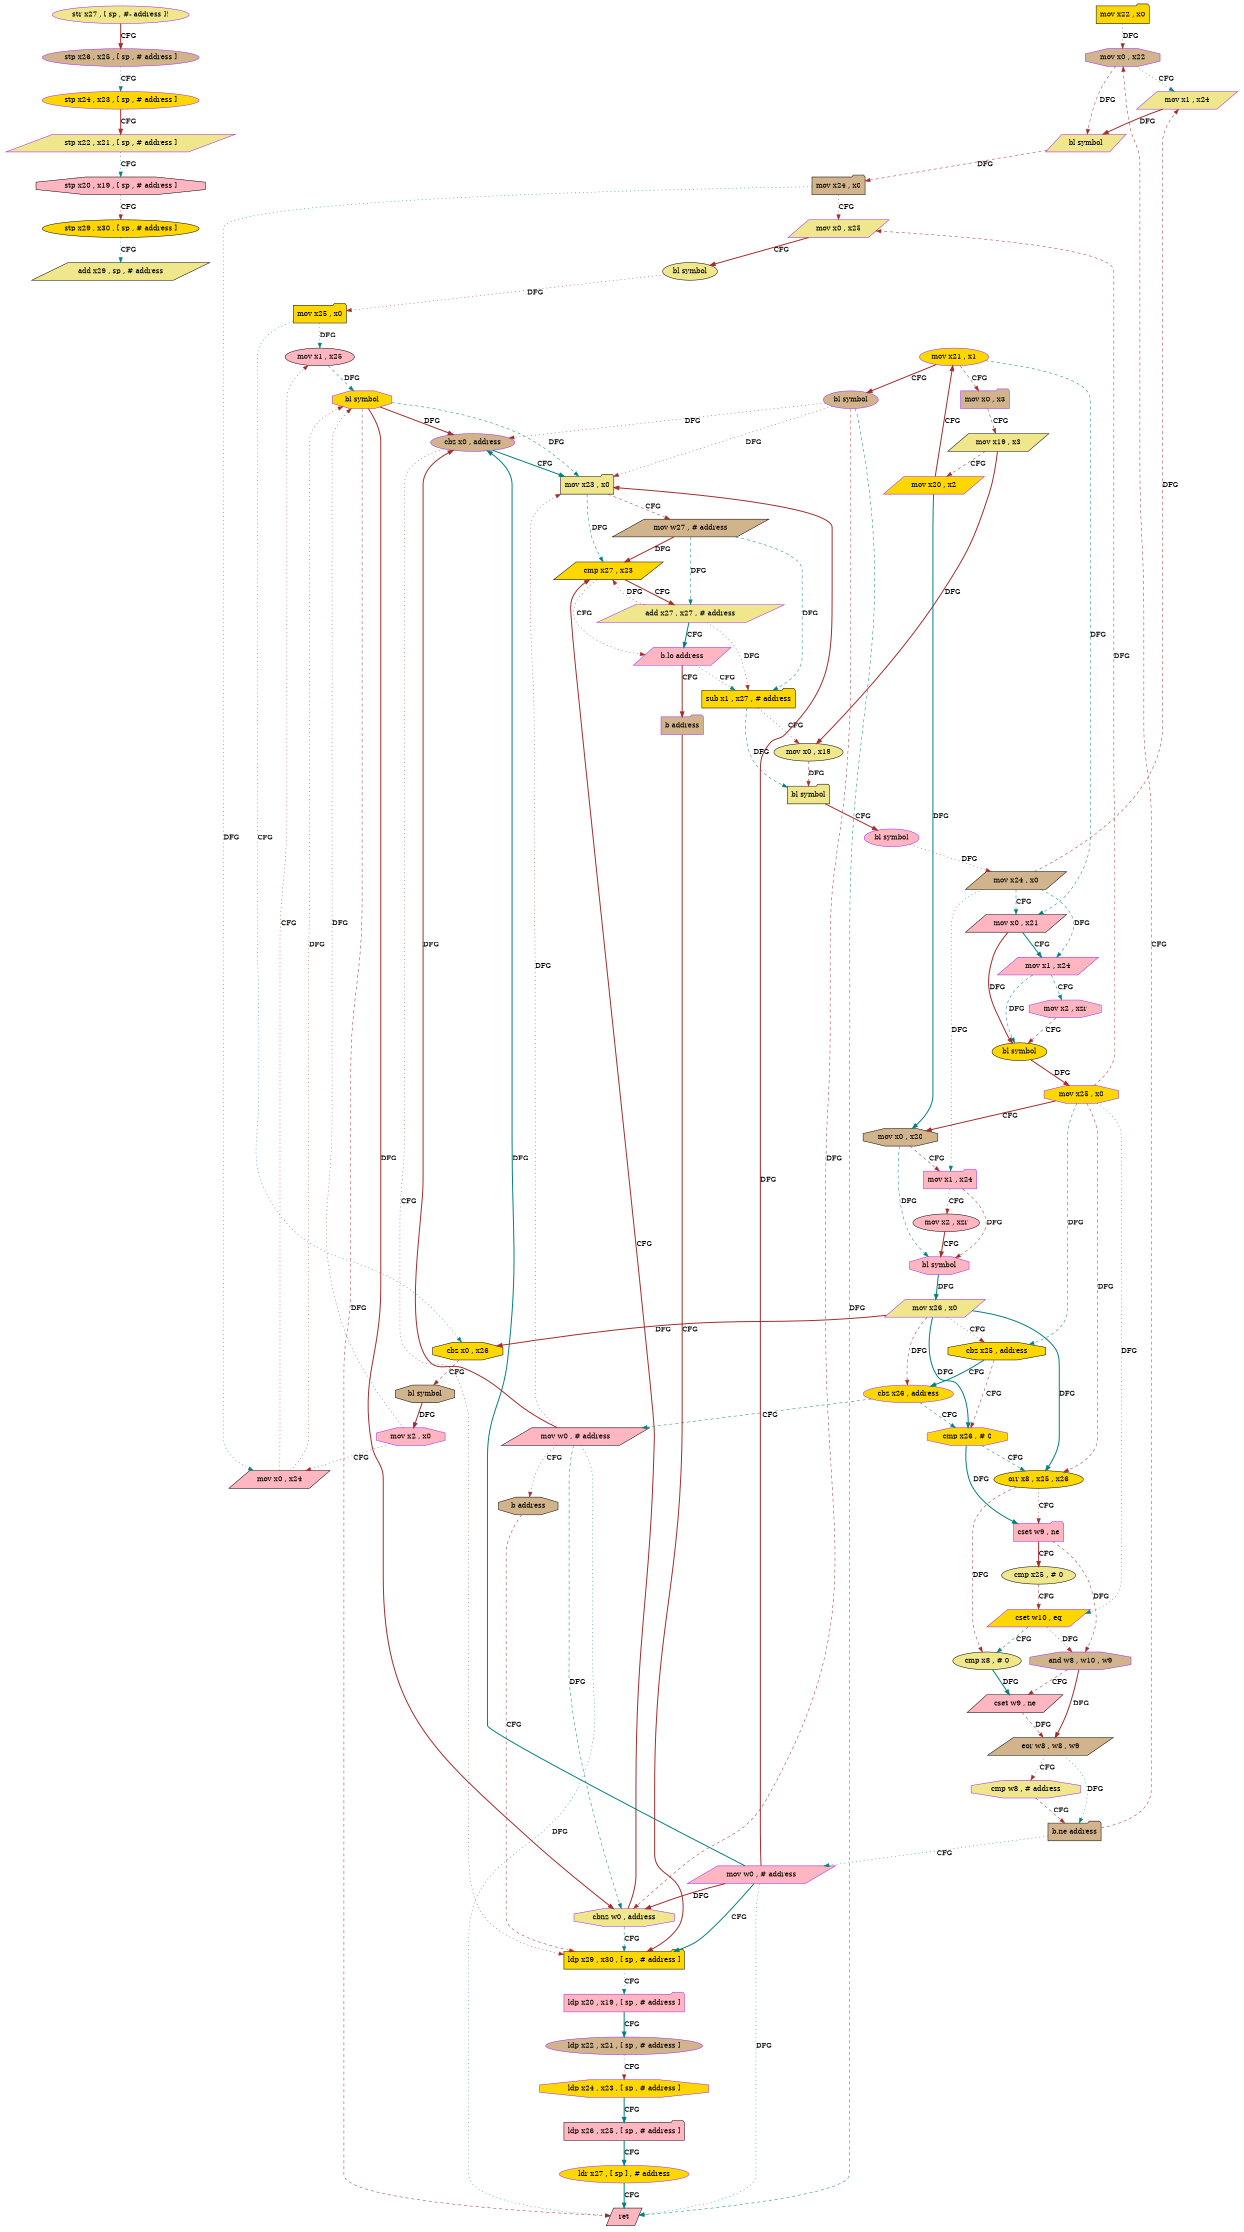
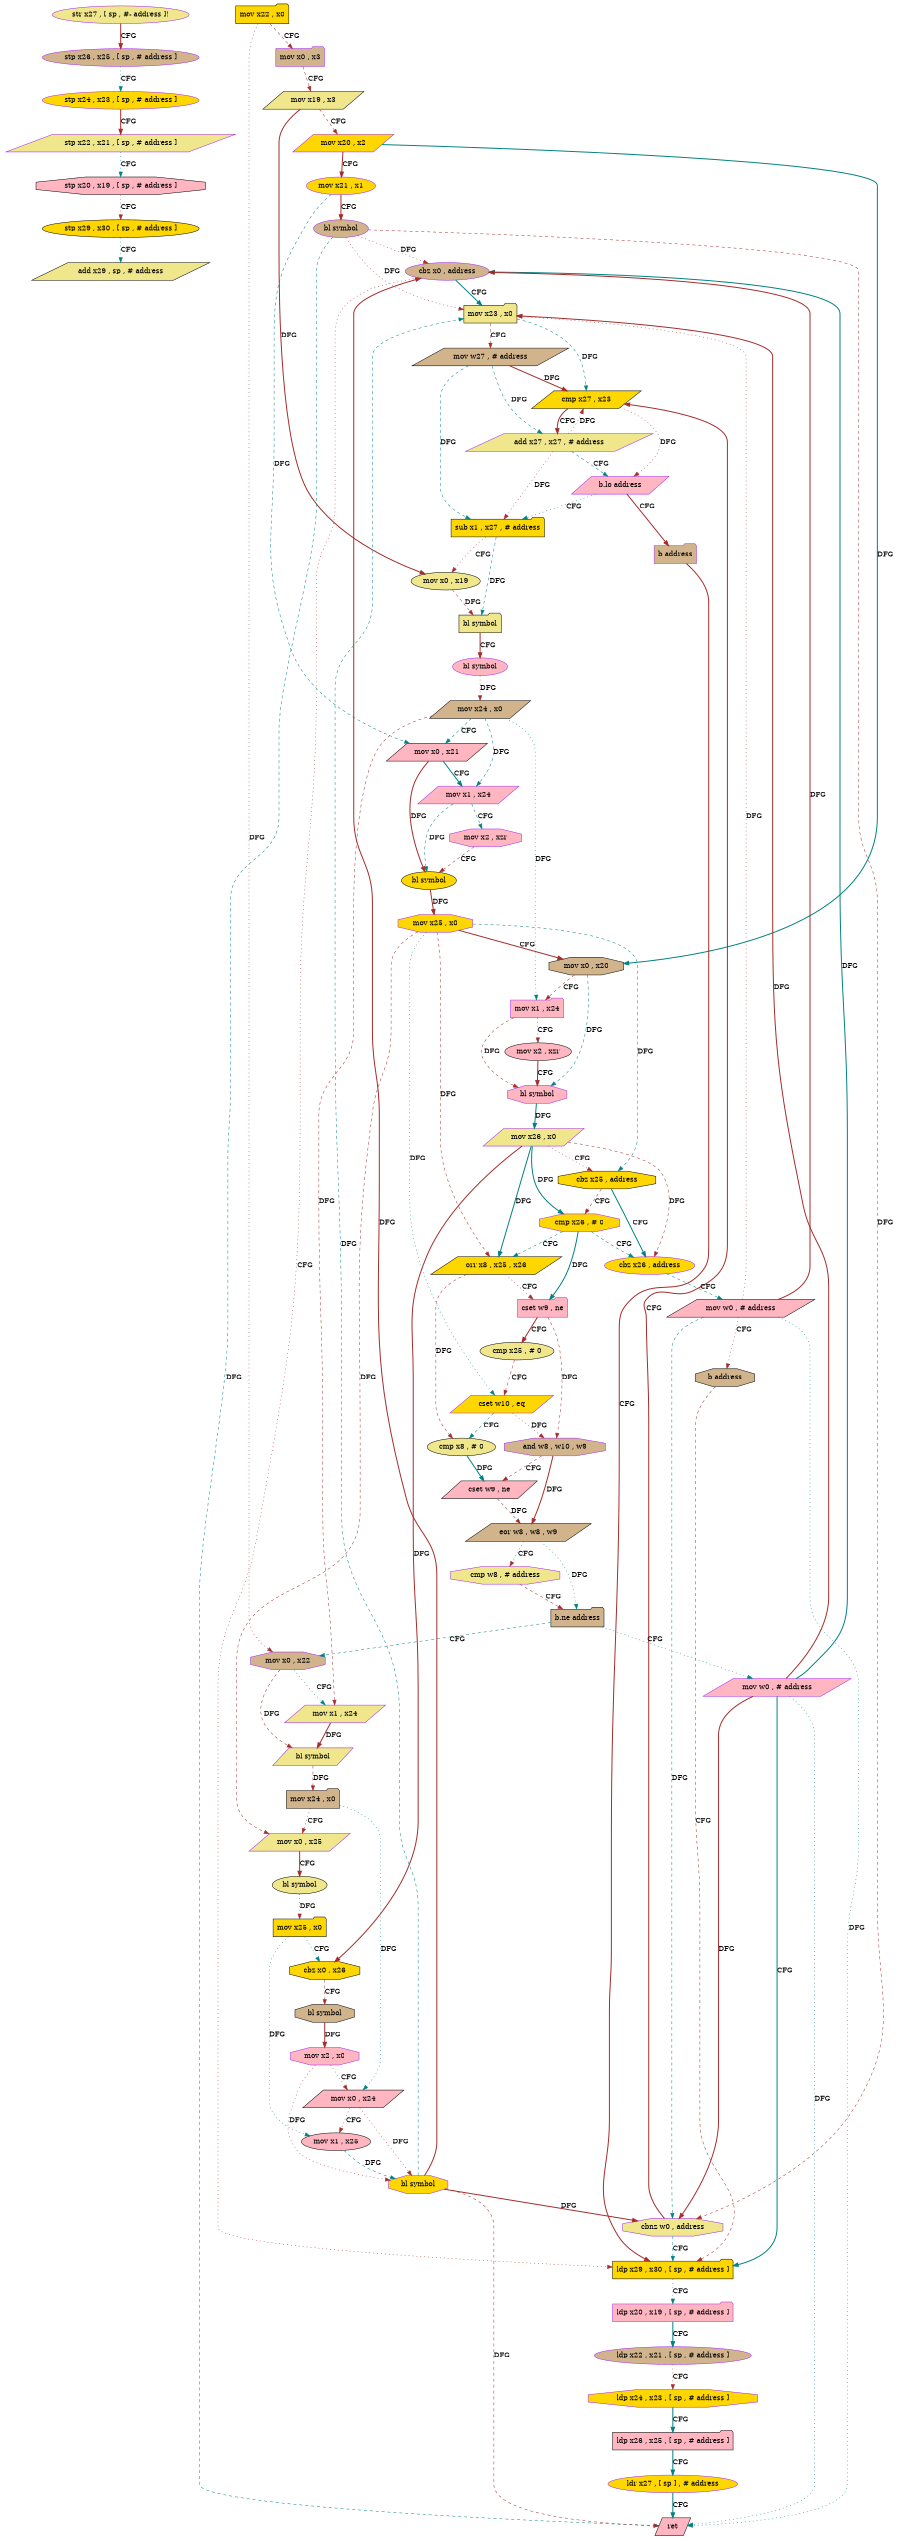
edge "mov x21 , x1" -> "mov x0 , x3": now "mov x22 , x0" -> "mov x0 , x3"
edge "cmp x27 , x23" -> "b.lo address": label "CFG" -> "DFG"
edge "add x27 , x27 , # address" -> "b.lo address": style bold -> dashed
edge "b.ne address" -> "mov x0 , x22": color brown -> teal
edge "cbz x26 , address" -> "cmp x26 , # 0": reversed
node "orr x8 , x25 , x26": shape ellipse -> parallelogram
